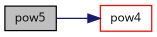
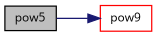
node "pow4": label "pow4" -> "pow9"
